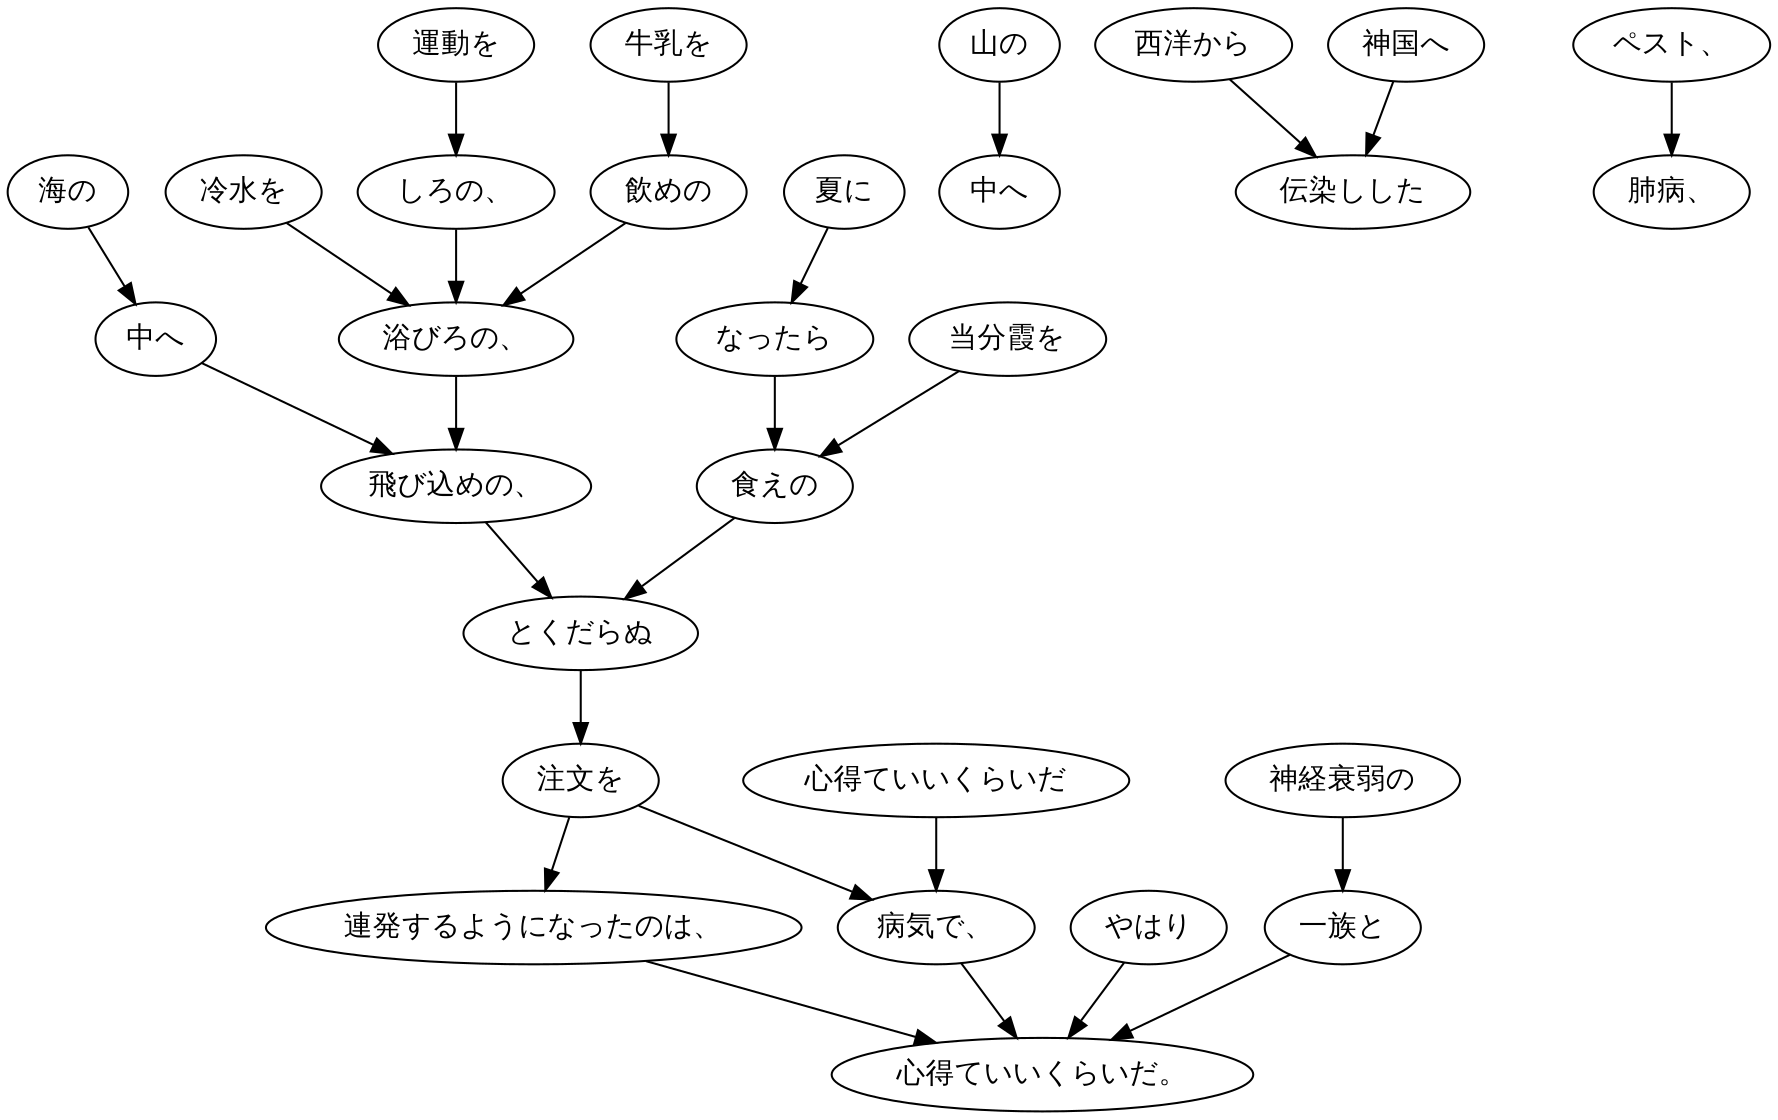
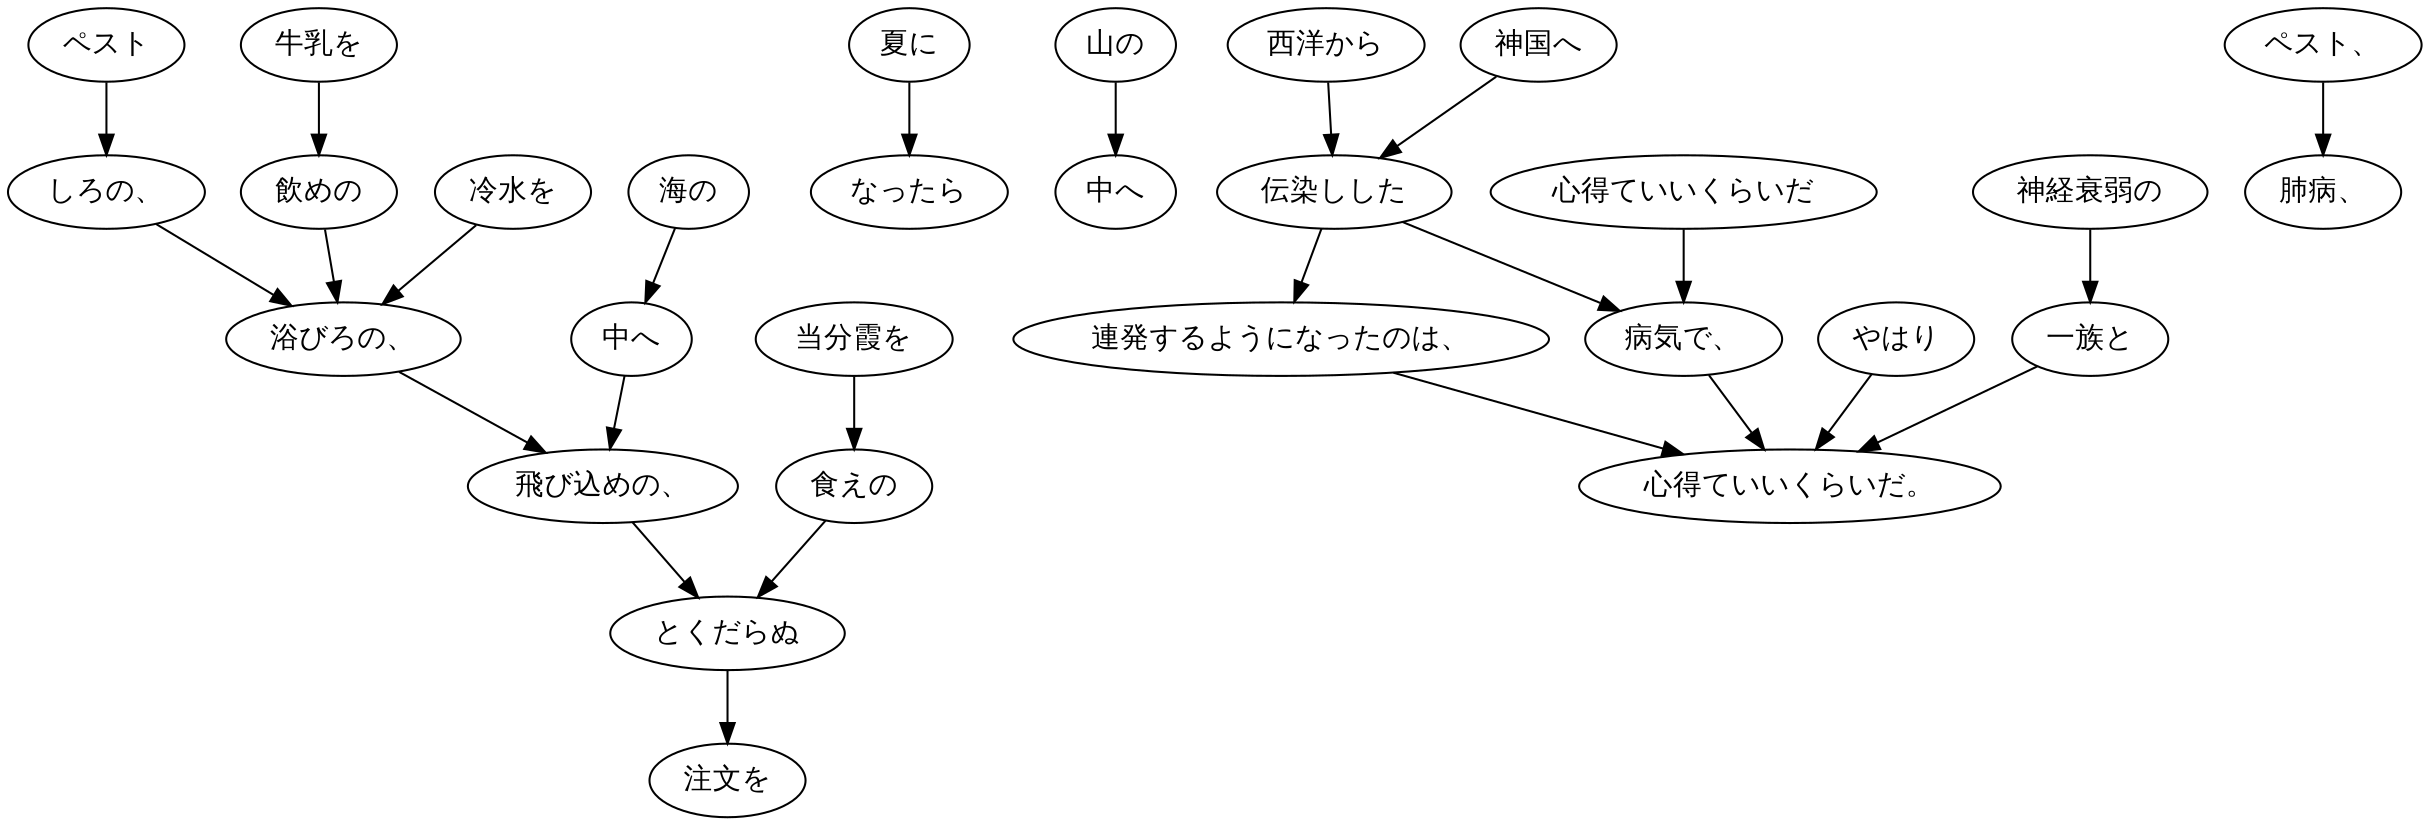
node "運動を": label "運動を" -> "ペスト"
edge "なったら" -> "食えの": removed
edge "注文を" -> "連発するようになったのは、": now "伝染しした" -> "連発するようになったのは、"
edge "注文を" -> "病気で、": now "伝染しした" -> "病気で、"
